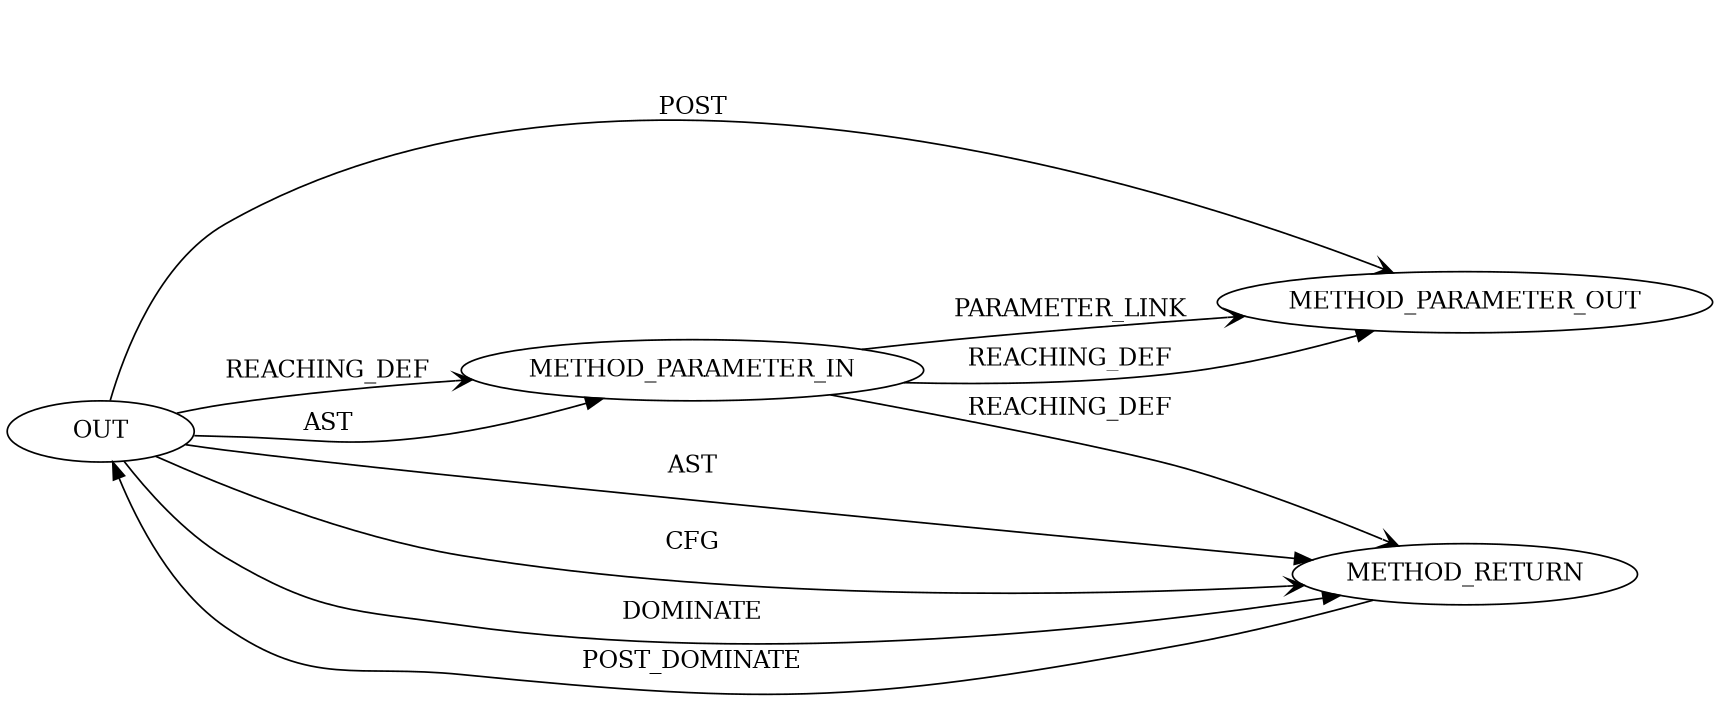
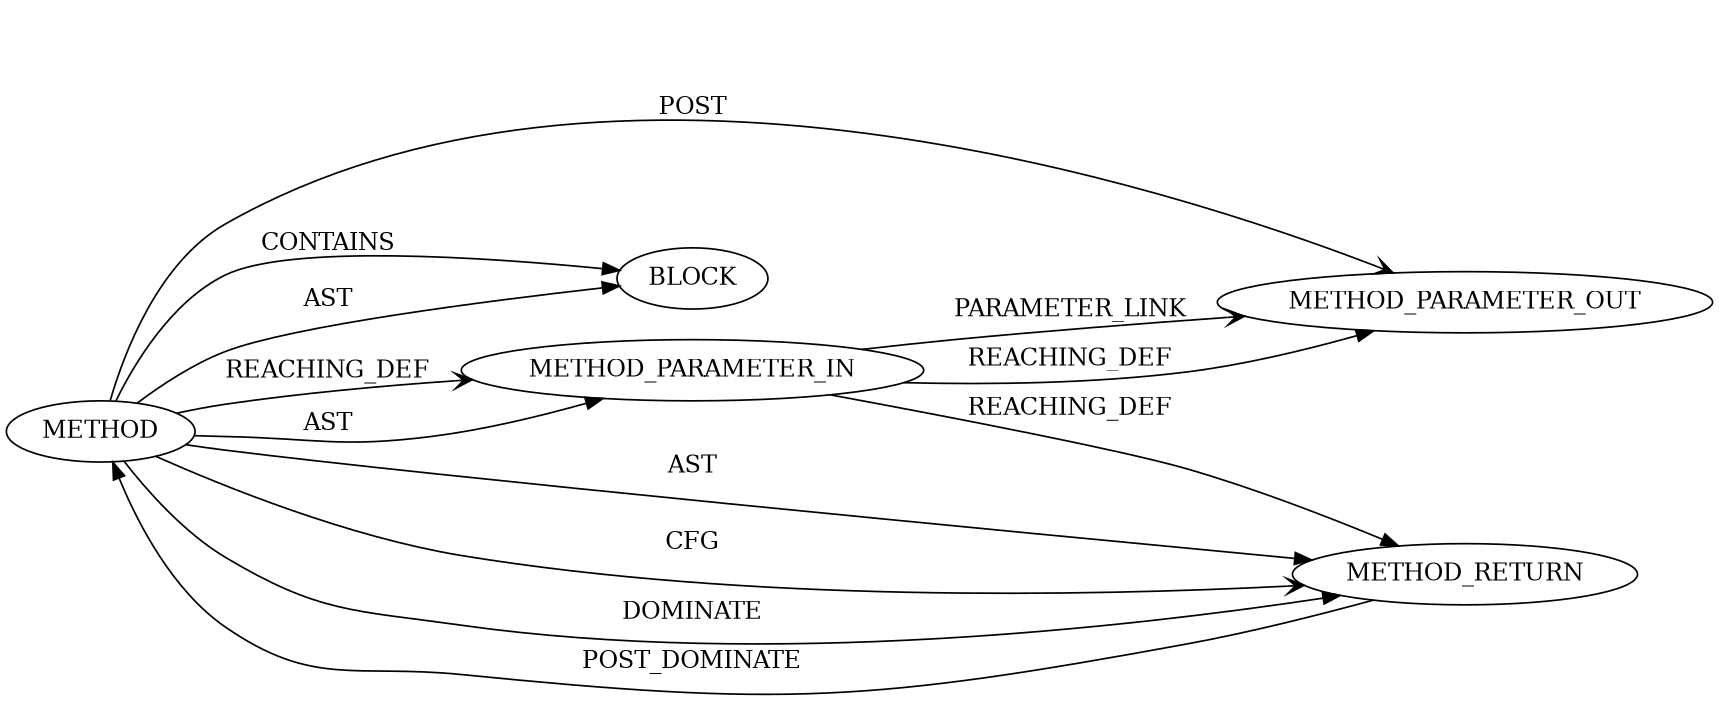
node "BLOCK": added
node "OUT": label "OUT" -> "METHOD"
edge "METHOD_PARAMETER_IN" -> "METHOD_RETURN": arrowhead vee -> normal
